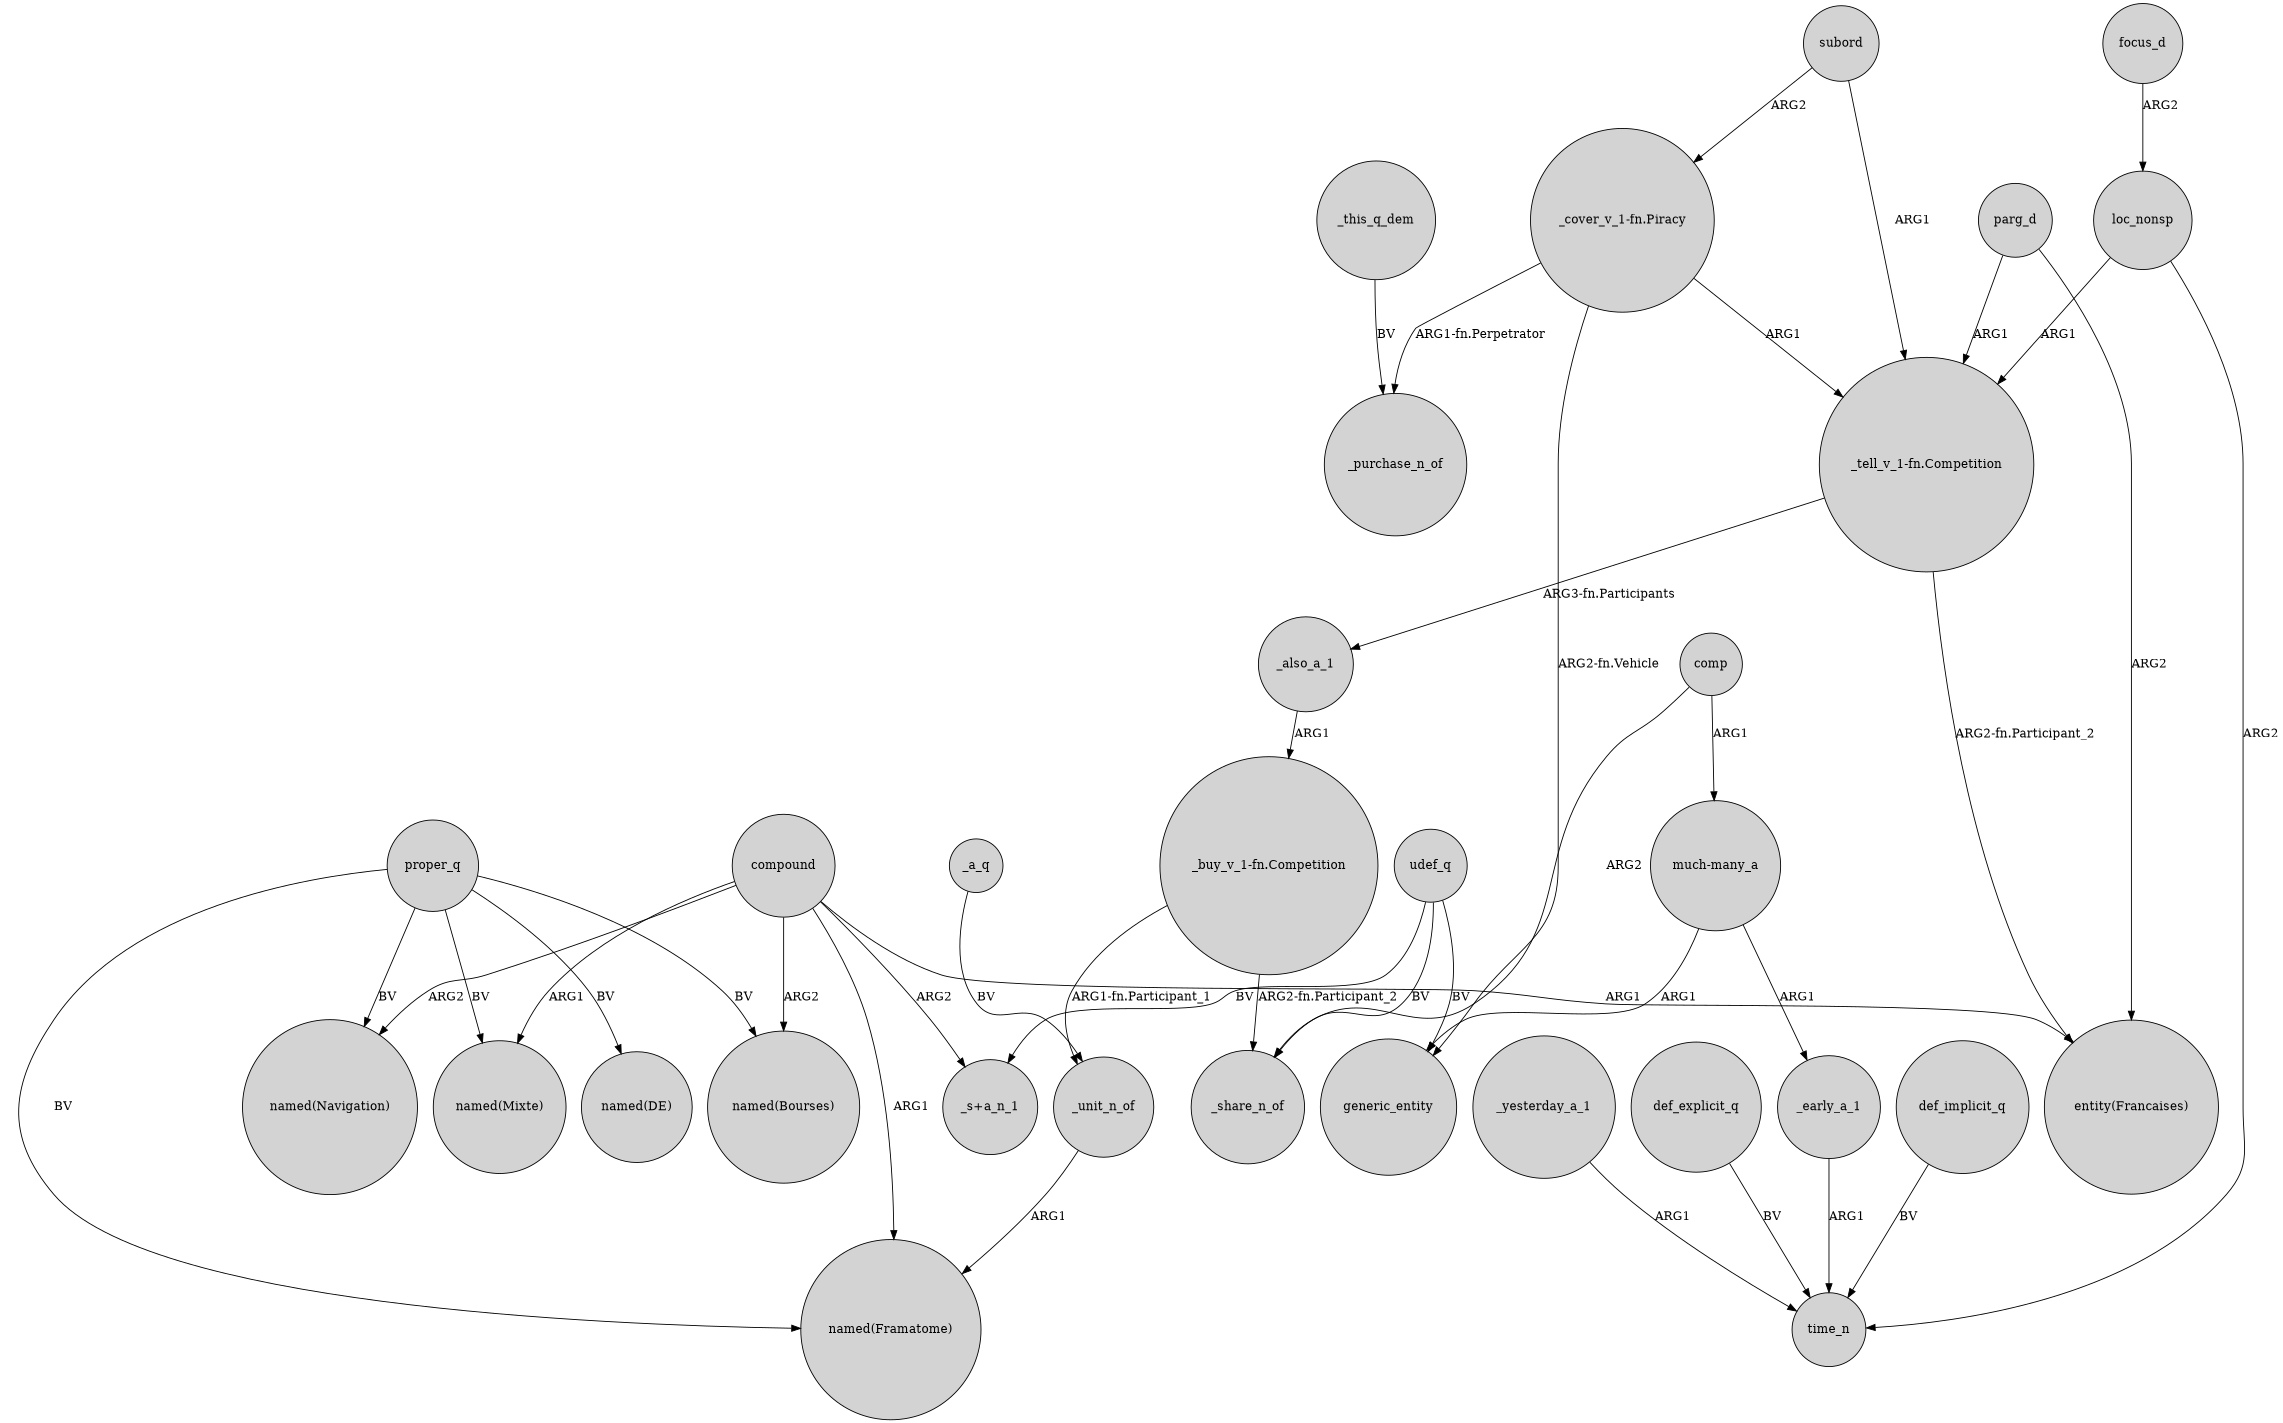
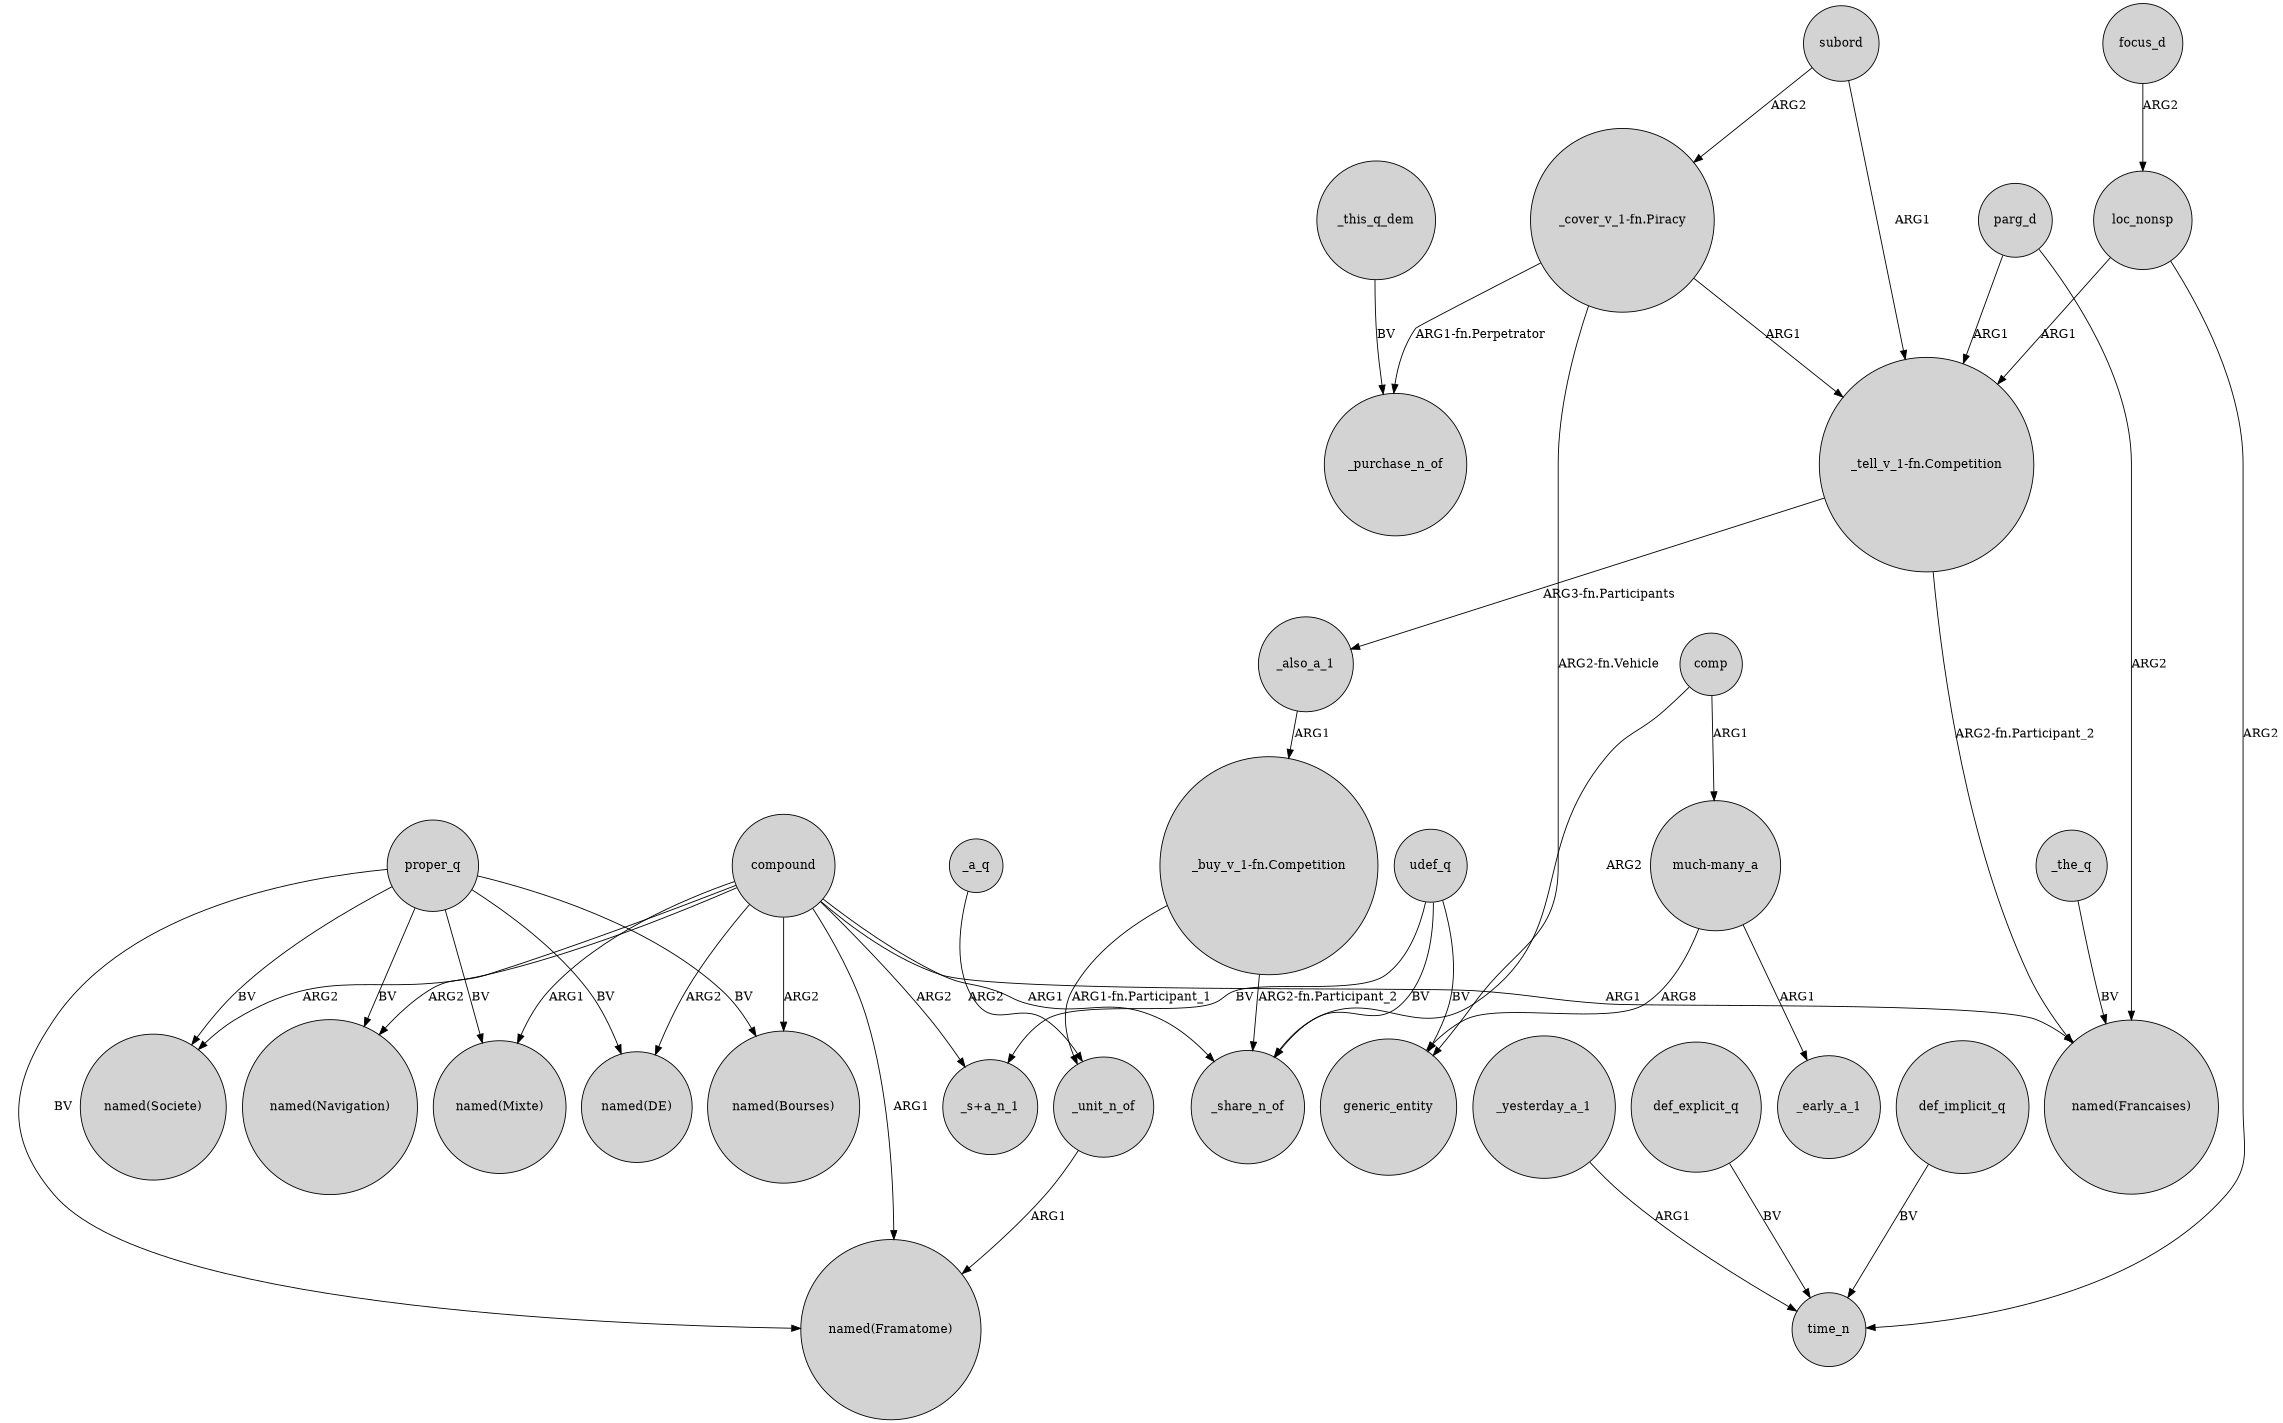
node "_the_q": added
edge "compound" -> "named(DE)": added, label "ARG2"
edge "_a_q" -> "_unit_n_of": label "BV" -> "ARG2"
edge "compound" -> "_share_n_of": added, label "ARG1"
edge "much-many_a" -> "generic_entity": label "ARG1" -> "ARG8"
node "named(Societe)": added
node "entity(Francaises)": label "entity(Francaises)" -> "named(Francaises)"
edge "_early_a_1" -> "time_n": removed, label "ARG1"
